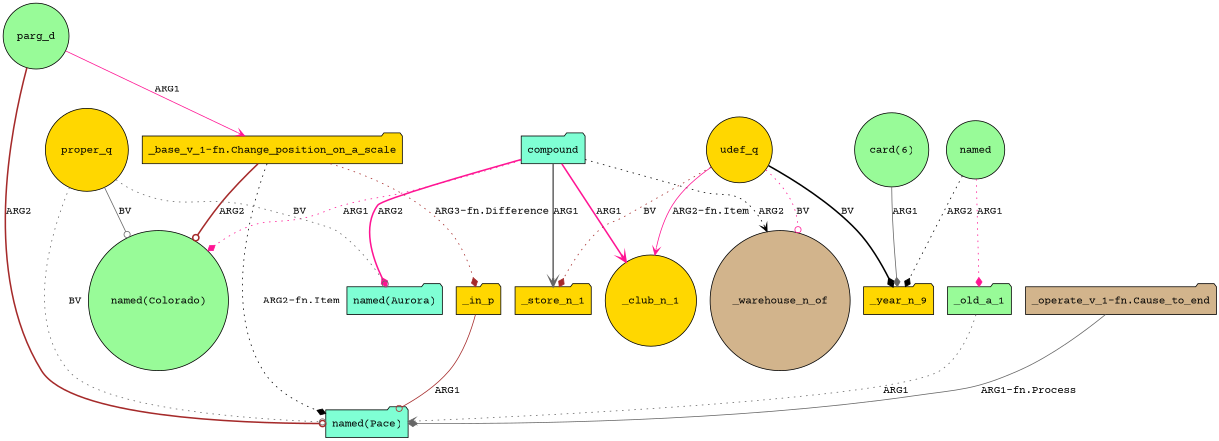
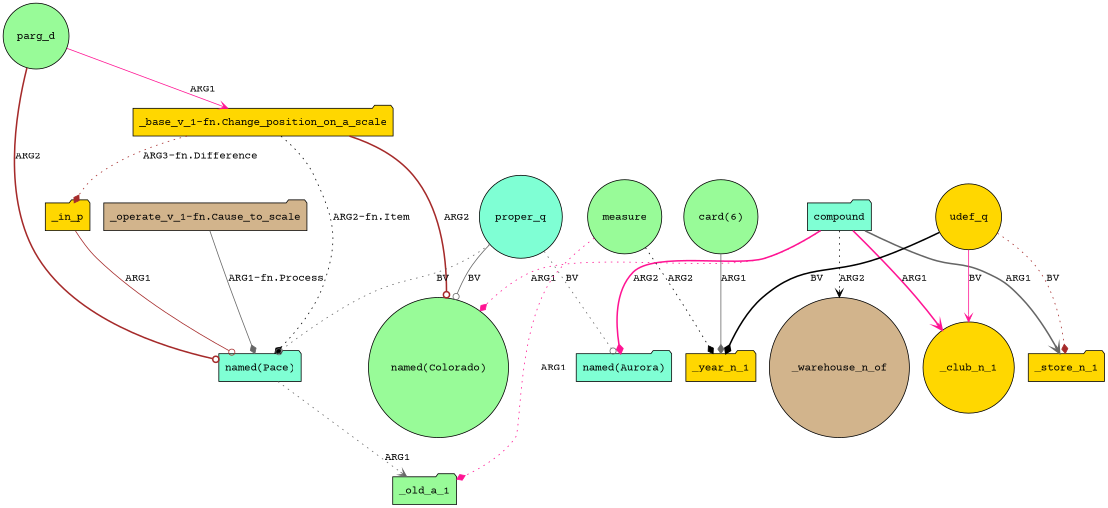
node "proper_q": fillcolor gold -> aquamarine
node "named": label "named" -> "measure"
edge "udef_q" -> "_warehouse_n_of": removed, label "BV"
edge "udef_q" -> "_club_n_1": label "ARG2-fn.Item" -> "BV"
node "_year_n_9": label "_year_n_9" -> "_year_n_1"
node "_operate_v_1-fn.Cause_to_end": label "_operate_v_1-fn.Cause_to_end" -> "_operate_v_1-fn.Cause_to_scale"
edge "_old_a_1" -> "named(Pace)": reversed
